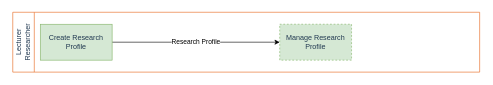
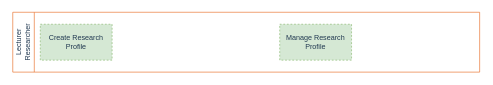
node "Create Research Profile": style solid -> dashed
edge "Create Research Profile" -> "Manage Research Profile": removed, label "Research Profile"
